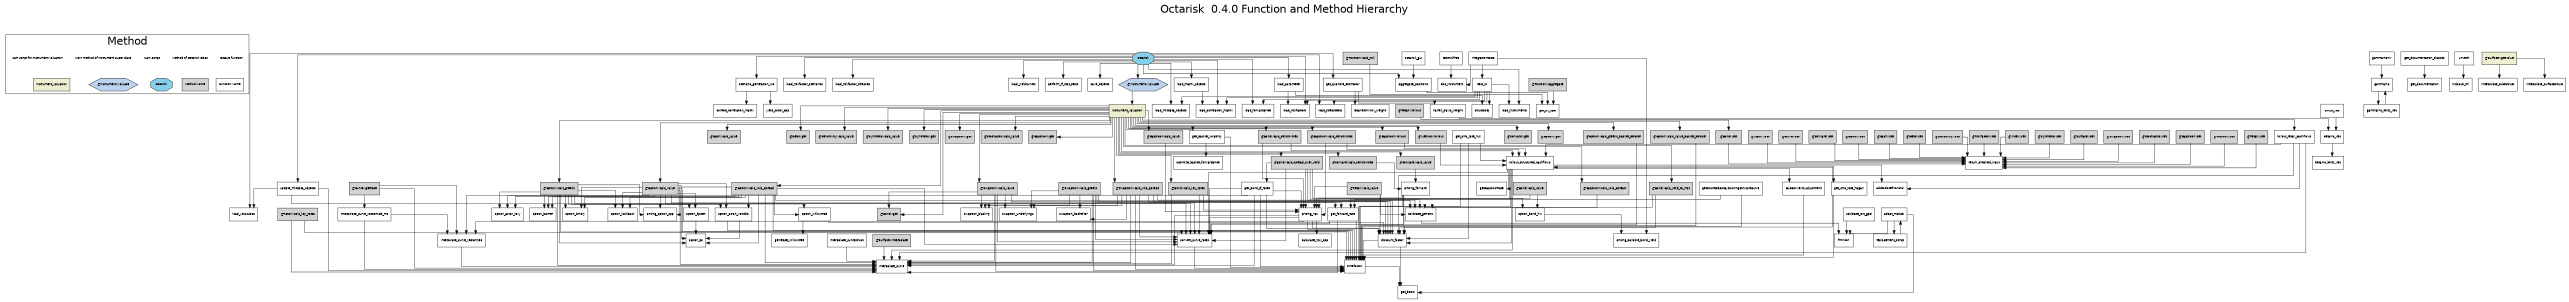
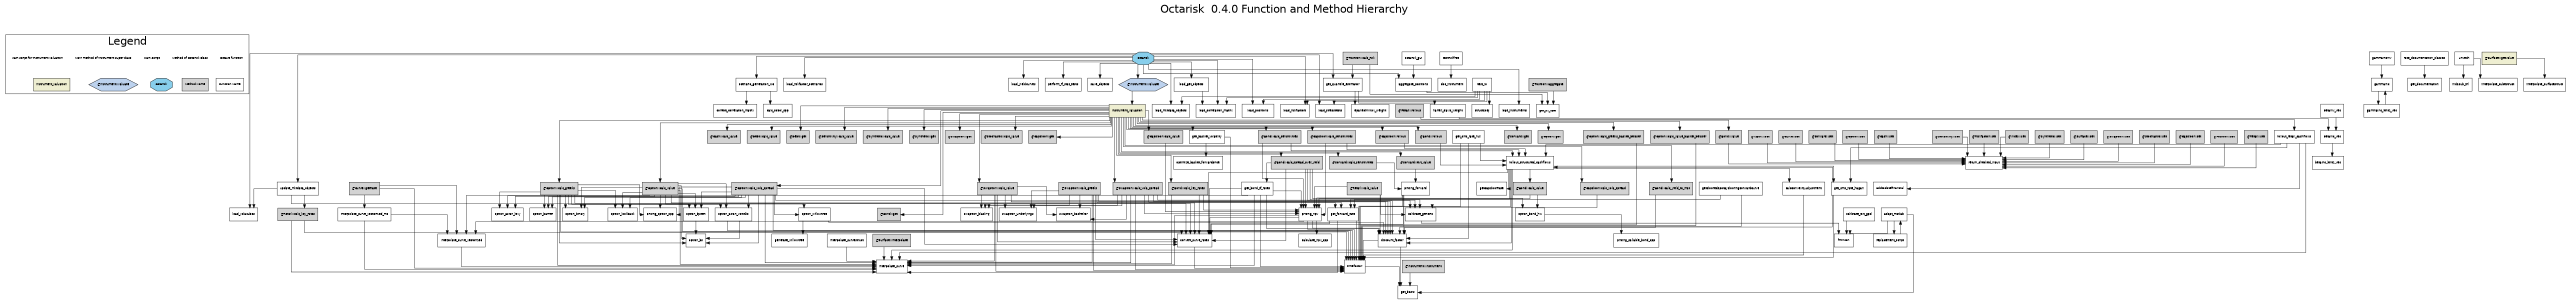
cluster "Method": label "Method" -> "Legend"
node "integrationtests": removed
node "get_documentation_classes": label "get_documentation_classes" -> "rate_documentation_classes"
edge "@Position::calc_risk" -> "get_quantile_estimator": added
edge "@Surface::getValue" -> "interpolate_cubestruct": now "unvech" -> "interpolate_cubestruct"
node "load_riskfactor_stresses": removed
node "load_matrix_objects": label "load_matrix_objects" -> "load_get_objects"
node "load_parameter": removed
edge "test_io" -> "load_instruments": removed
node "yield_sobol_cpp": label "yield_sobol_cpp" -> "calc_sobol_cpp"
node "load_forwardprice": label "load_forwardprice" -> "load_positions"
node "struct_vec": label "struct_vec" -> "betainv_vec"
node "@Debt::calc_value": added
node "@Method::rollout": label "@Method::rollout" -> "@Bond::rollout"
node "@Bond::set": label "@Bond::set" -> "@Bond::value"
node "@Debt::set": removed
node "@Forward::calc_value": label "@Forward::calc_value" -> "@Forward::evt_value"
edge "rollout_structured_cashflows" -> "addtodatefinancial": now "rollout_structured_cashflows" -> "@Bond::calc_value"
edge "rollout_retail_cashflows" -> "discount_factor": now "rollout_retail_cashflows" -> "get_cms_rate_hagan"
edge "@Option::calc_vola_spread" -> "option_bjsten": added
edge "@Swaption::calc_value" -> "@Bond::get": now "@Swaption::calc_value" -> "swaption_bachelier"
edge "@Bond::calc_yield_to_mat" -> "calibrate_generic": removed
edge "@Swaption::calc_vola_spread" -> "convert_curve_rates": now "@Swaption::calc_vola_spread" -> "pricing_npv"
node "pricing_callable_bond_yield": label "pricing_callable_bond_yield" -> "pricing_callable_bond_cpp"
node "@Instrument::Instrument": added
edge "update_mktdata_objects" -> "interpolate_curve": now "update_mktdata_objects" -> "@Retail::calc_key_rates"
